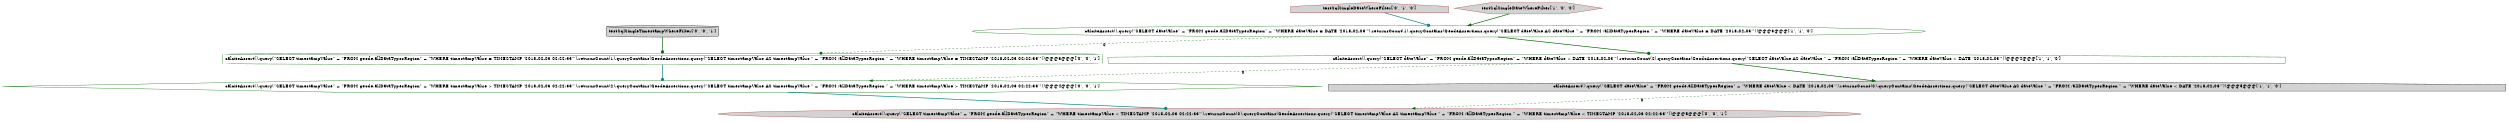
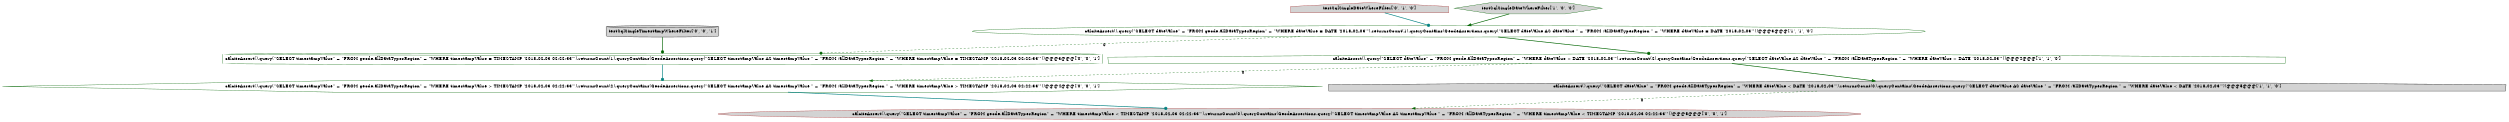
node "testSqlSingleDateWhereFilter['1', '0', '0']": color brown -> darkgreen
